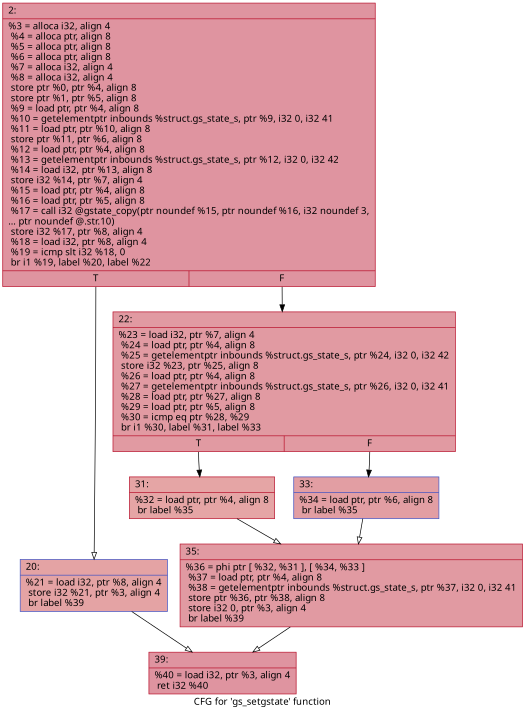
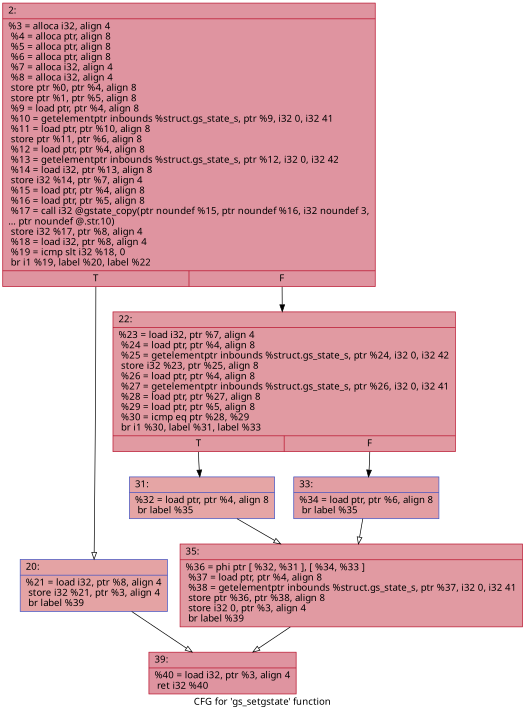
node "31:": color #b70d28ff -> #3d50c3ff
